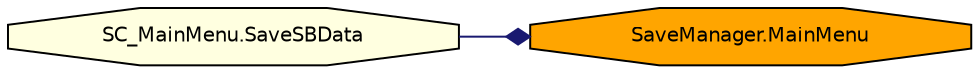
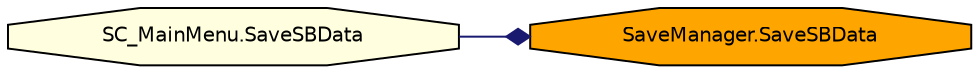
node "SaveManager.MainMenu": label "SaveManager.MainMenu" -> "SaveManager.SaveSBData"
